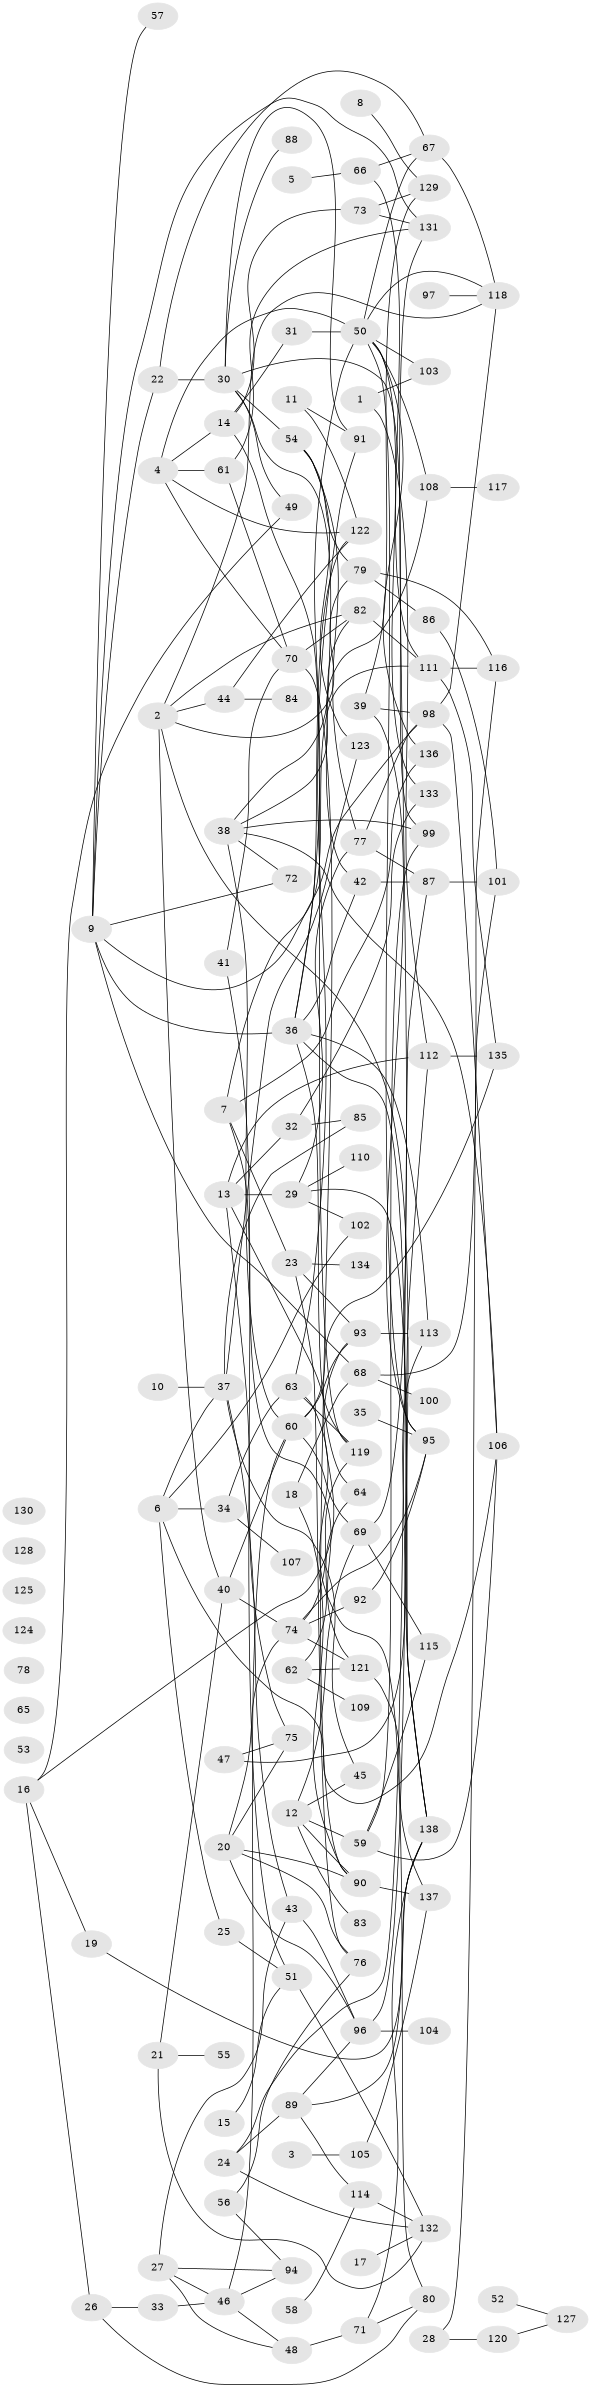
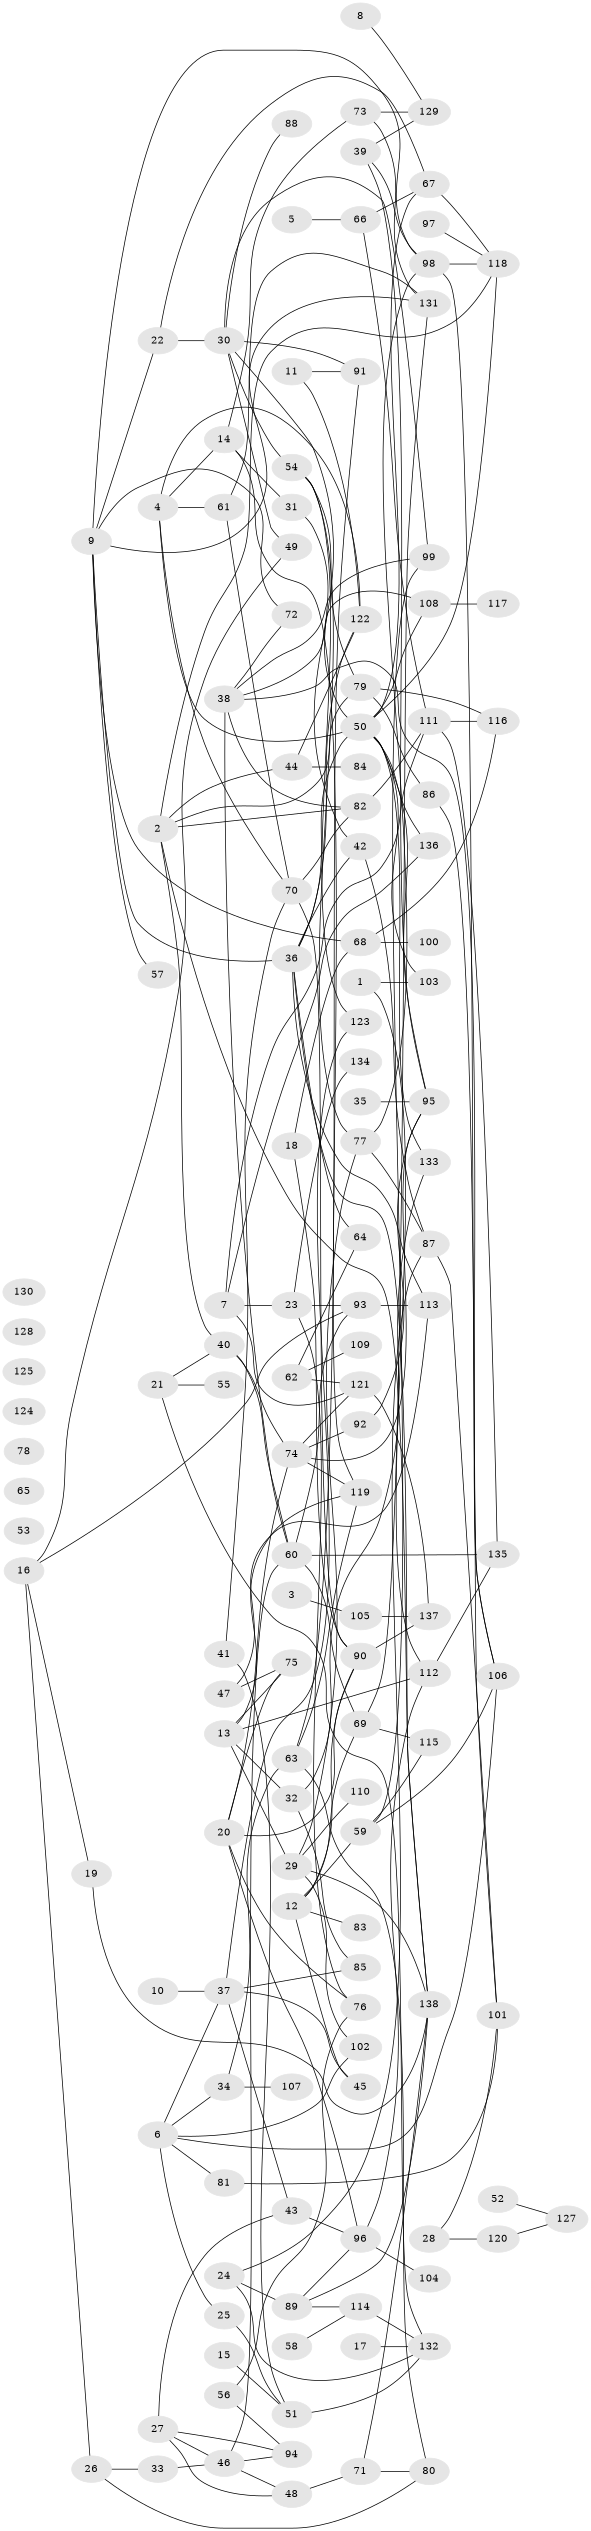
node "81": added
